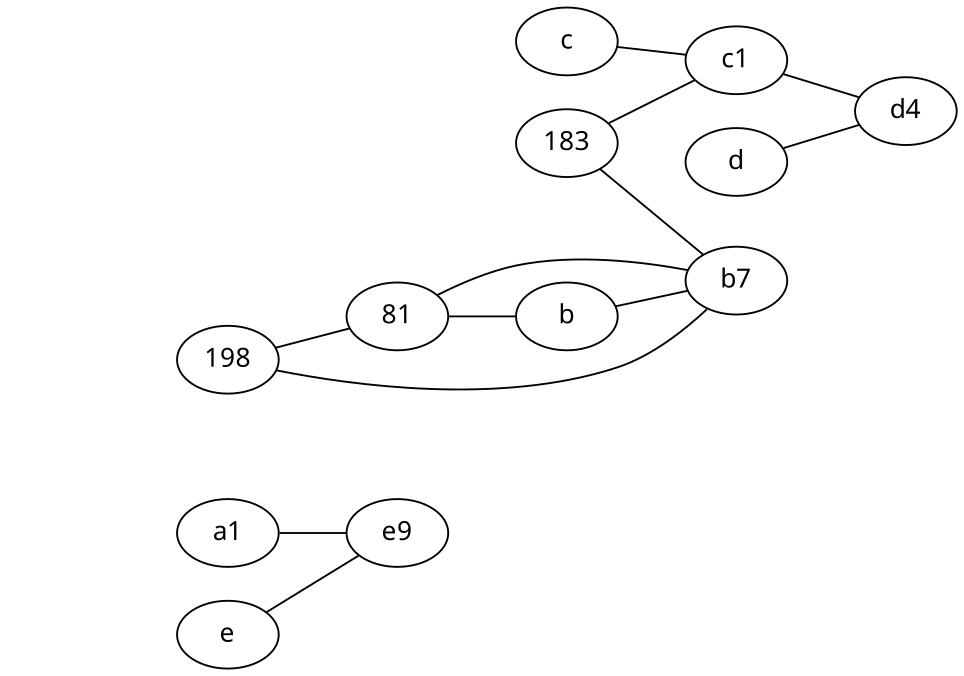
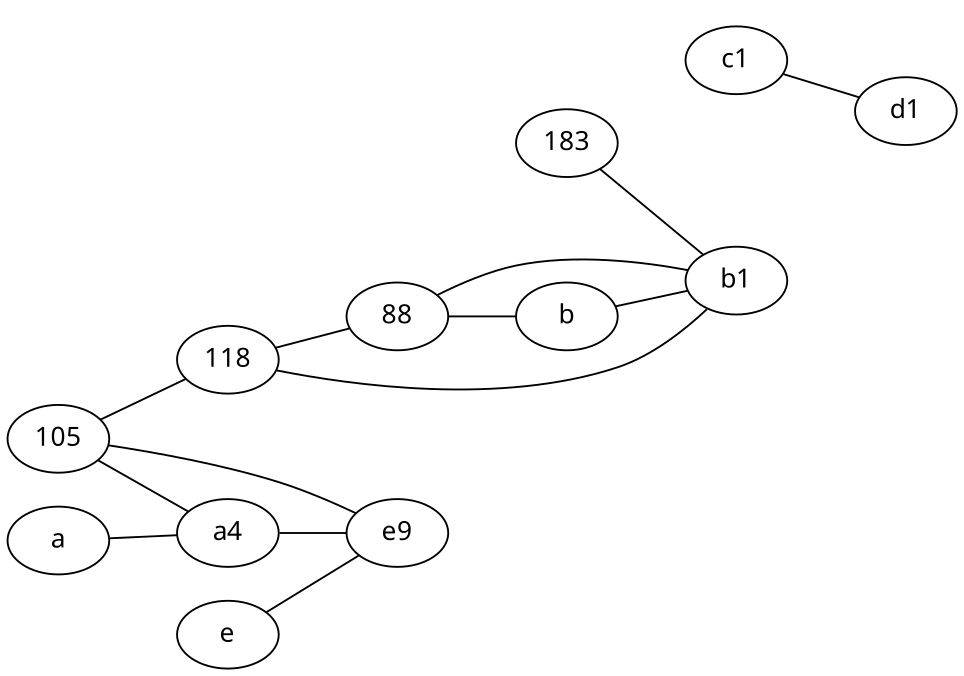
node "c": removed
edge "c1" -- "183": removed
node "d4": label "d4" -> "d1"
node "d": removed
node "b7": label "b7" -> "b1"
node "81": label "81" -> "88"
node "198": label "198" -> "118"
node "105": added
node "a1": label "a1" -> "a4"
node "a": added
